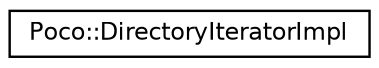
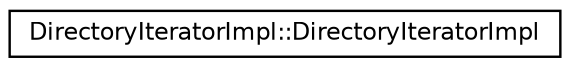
node "Poco::DirectoryIteratorImpl": label "Poco::DirectoryIteratorImpl" -> "DirectoryIteratorImpl::DirectoryIteratorImpl"
